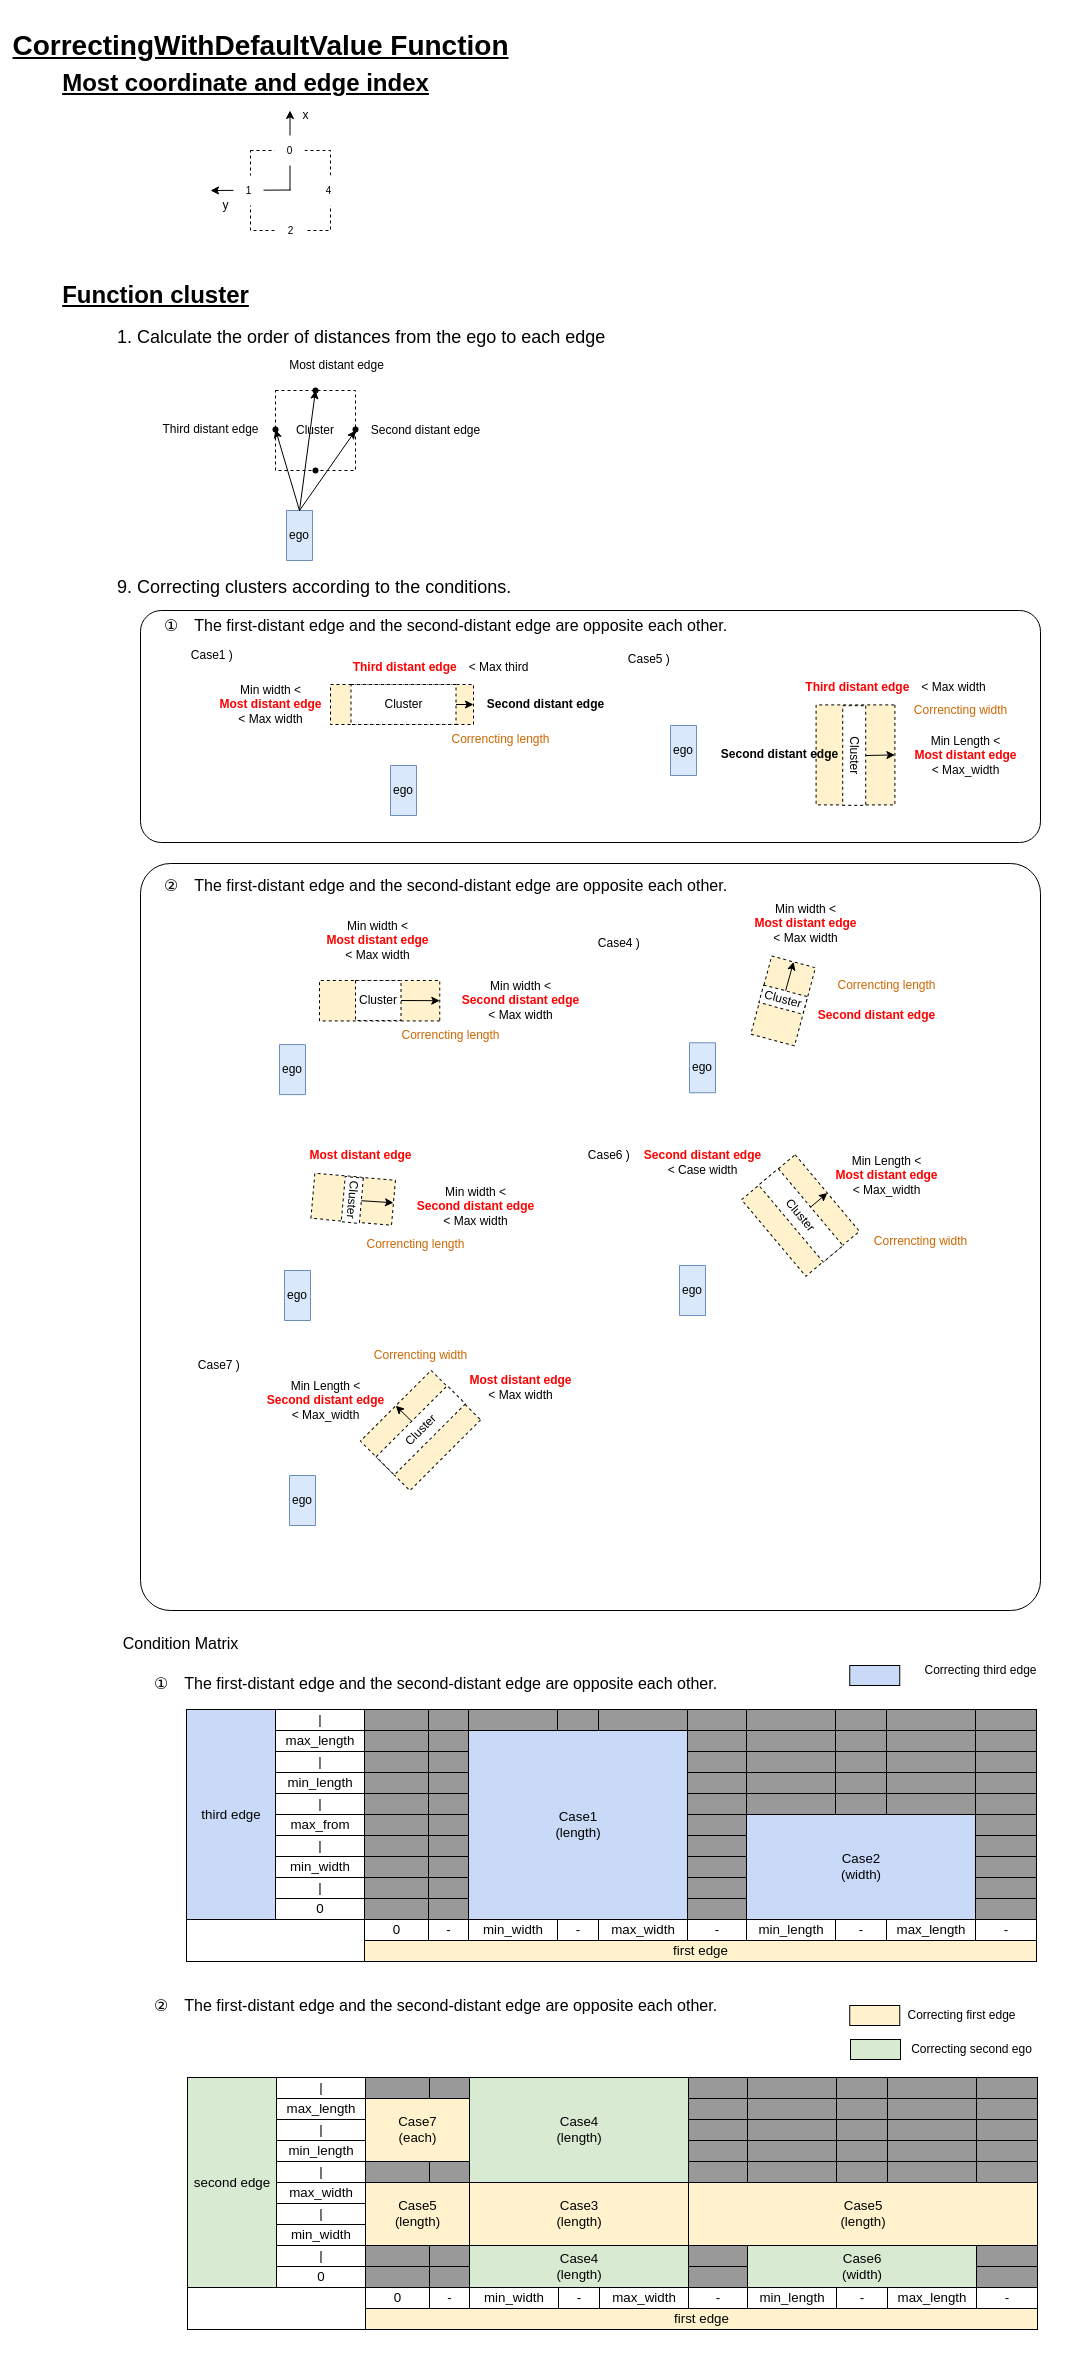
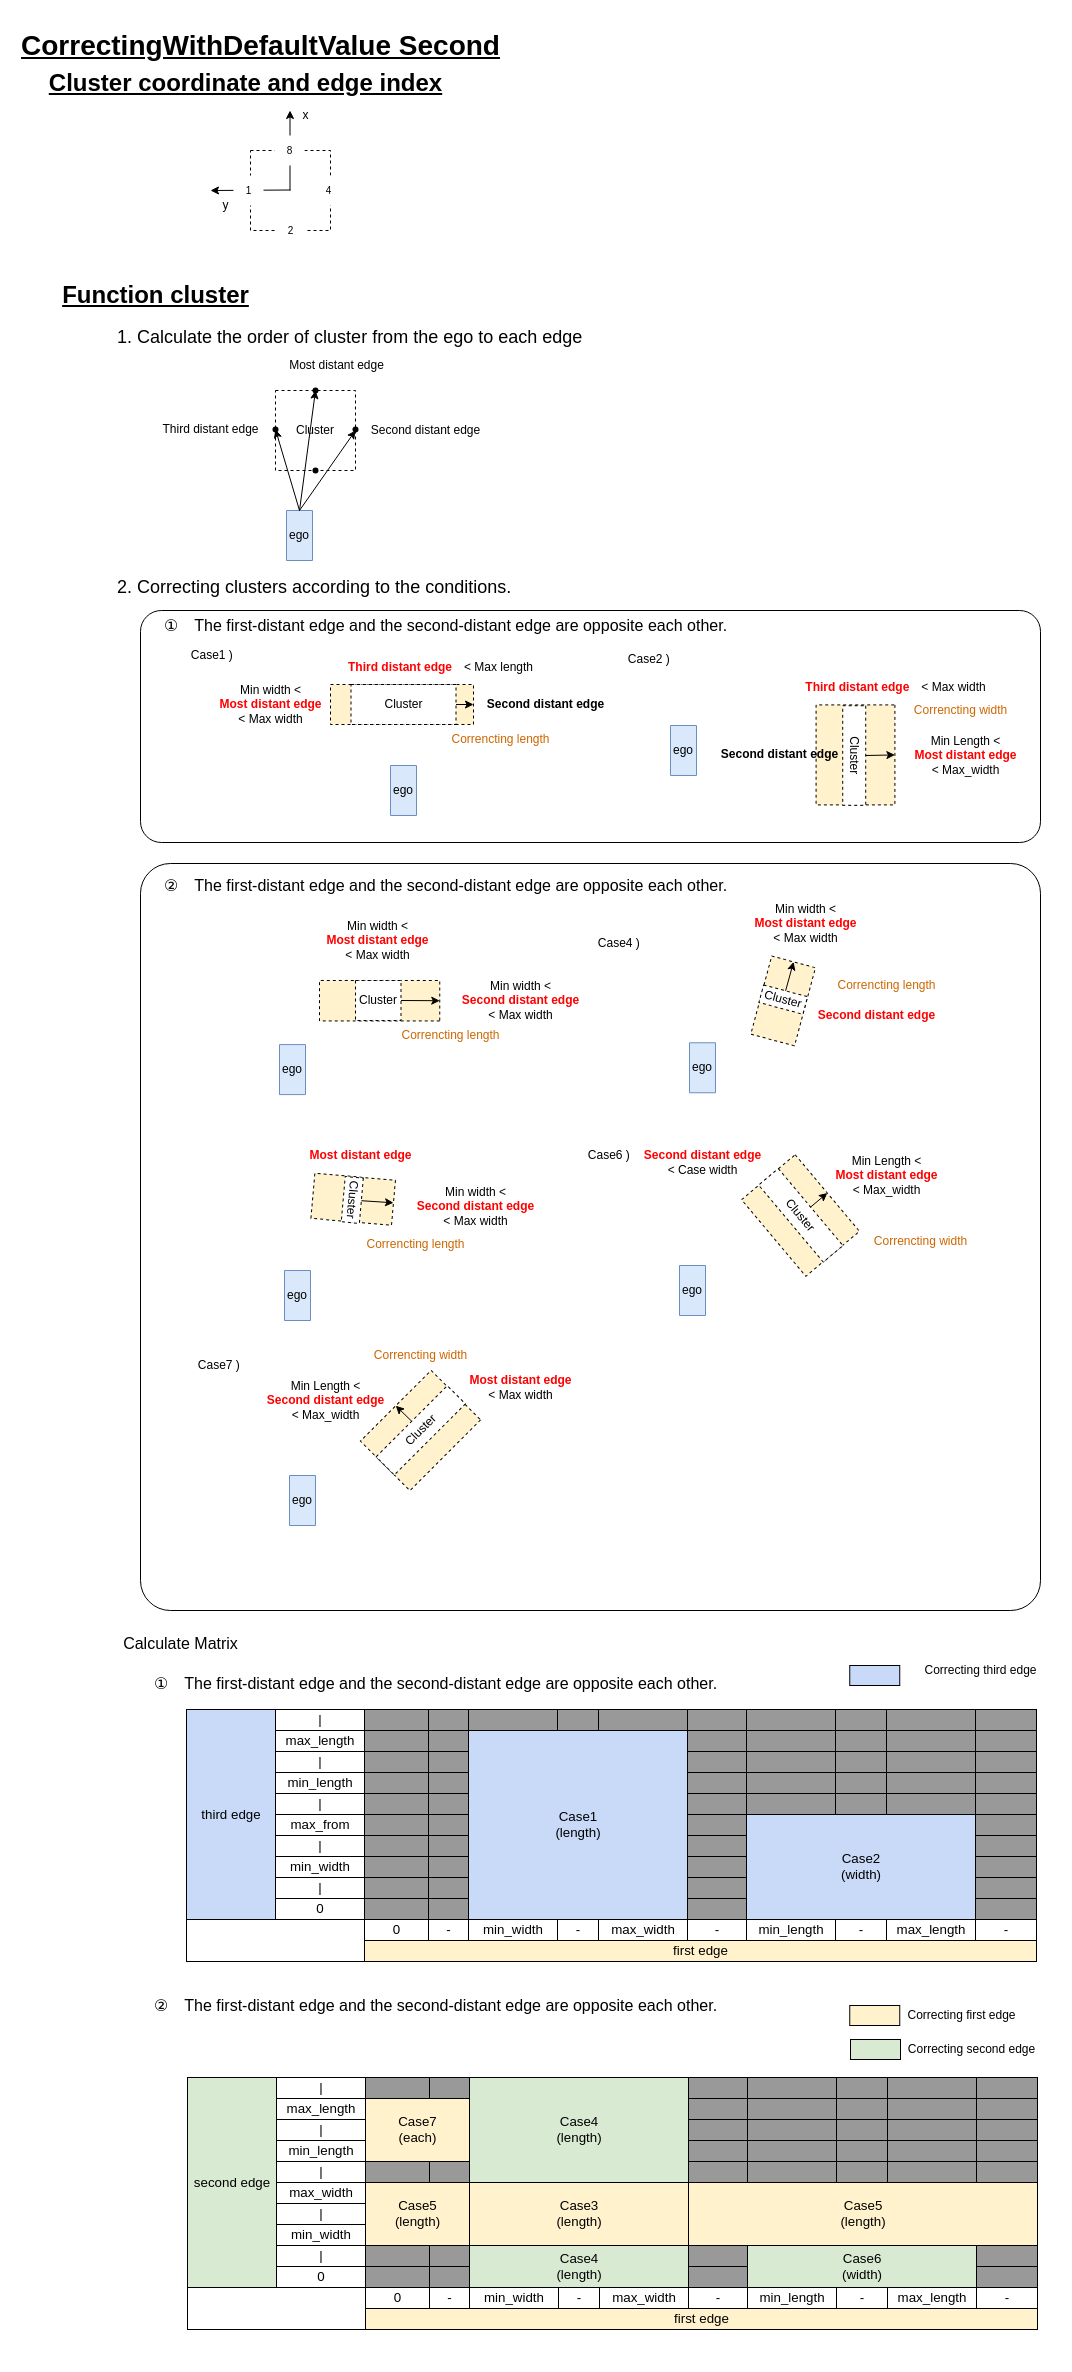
node "CorrectingWithDefaultValue Function": label "CorrectingWithDefaultValue Function" -> "CorrectingWithDefaultValue Second"
node "Most coordinate and edge index": label "Most coordinate and edge index" -> "Cluster coordinate and edge index"
node "0": label "0" -> "8"
node "1. Calculate the order of distances from the ego to each edge": label "1. Calculate the order of distances from the ego to each edge" -> "1. Calculate the order of cluster from the ego to each edge"
node "9. Correcting clusters according to the conditions.": label "9. Correcting clusters according to the conditions." -> "2. Correcting clusters according to the conditions."
node "Case5 )": label "Case5 )" -> "Case2 )"
node "Third distant edge < Max third": label "Third distant edge < Max third" -> "Third distant edge < Max length"
node "Condition Matrix": label "Condition Matrix" -> "Calculate Matrix"
node "Correcting second ego": label "Correcting second ego" -> "Correcting second edge"
